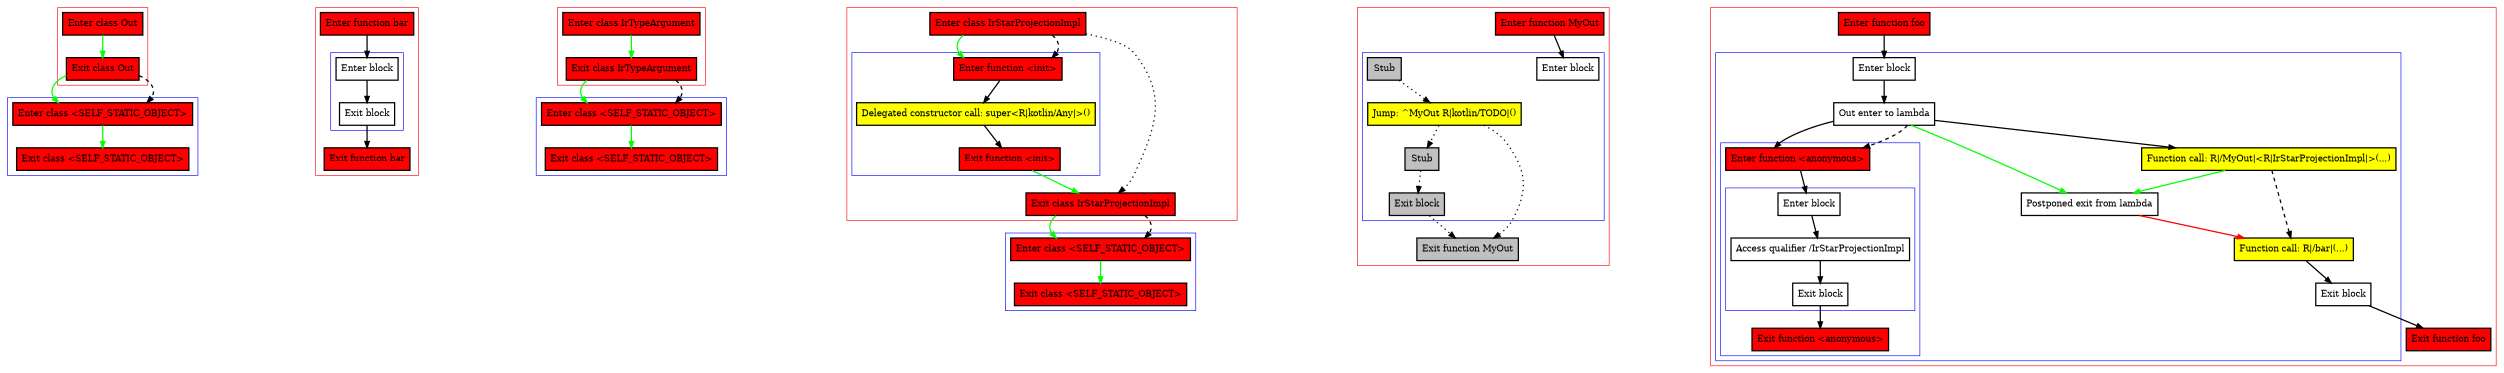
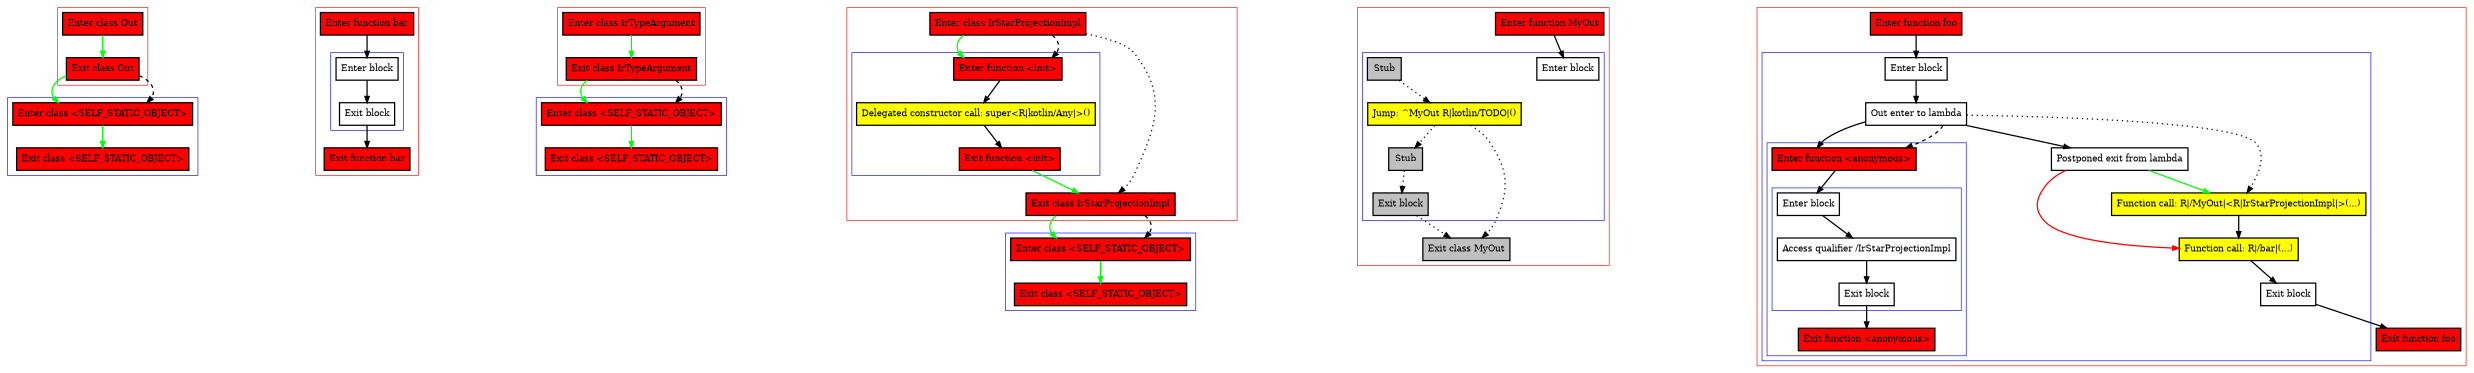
edge "Out enter to lambda" -> "Function call: R|/MyOut|<R|IrStarProjectionImpl|>(...)": style solid -> dotted
edge "Out enter to lambda" -> "Postponed exit from lambda": color green -> black
edge "Function call: R|/MyOut|<R|IrStarProjectionImpl|>(...)" -> "Postponed exit from lambda": reversed
edge "Function call: R|/MyOut|<R|IrStarProjectionImpl|>(...)" -> "Function call: R|/bar|(...)": style dashed -> solid
node "Exit function MyOut": label "Exit function MyOut" -> "Exit class MyOut"
